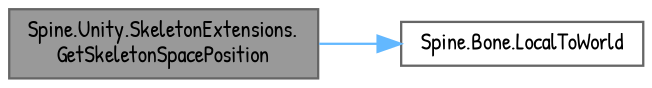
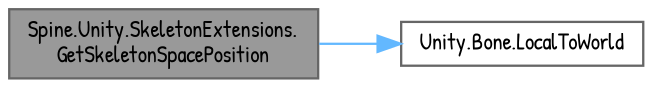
node "Spine.Bone.LocalToWorld": label "Spine.Bone.LocalToWorld" -> "Unity.Bone.LocalToWorld"
